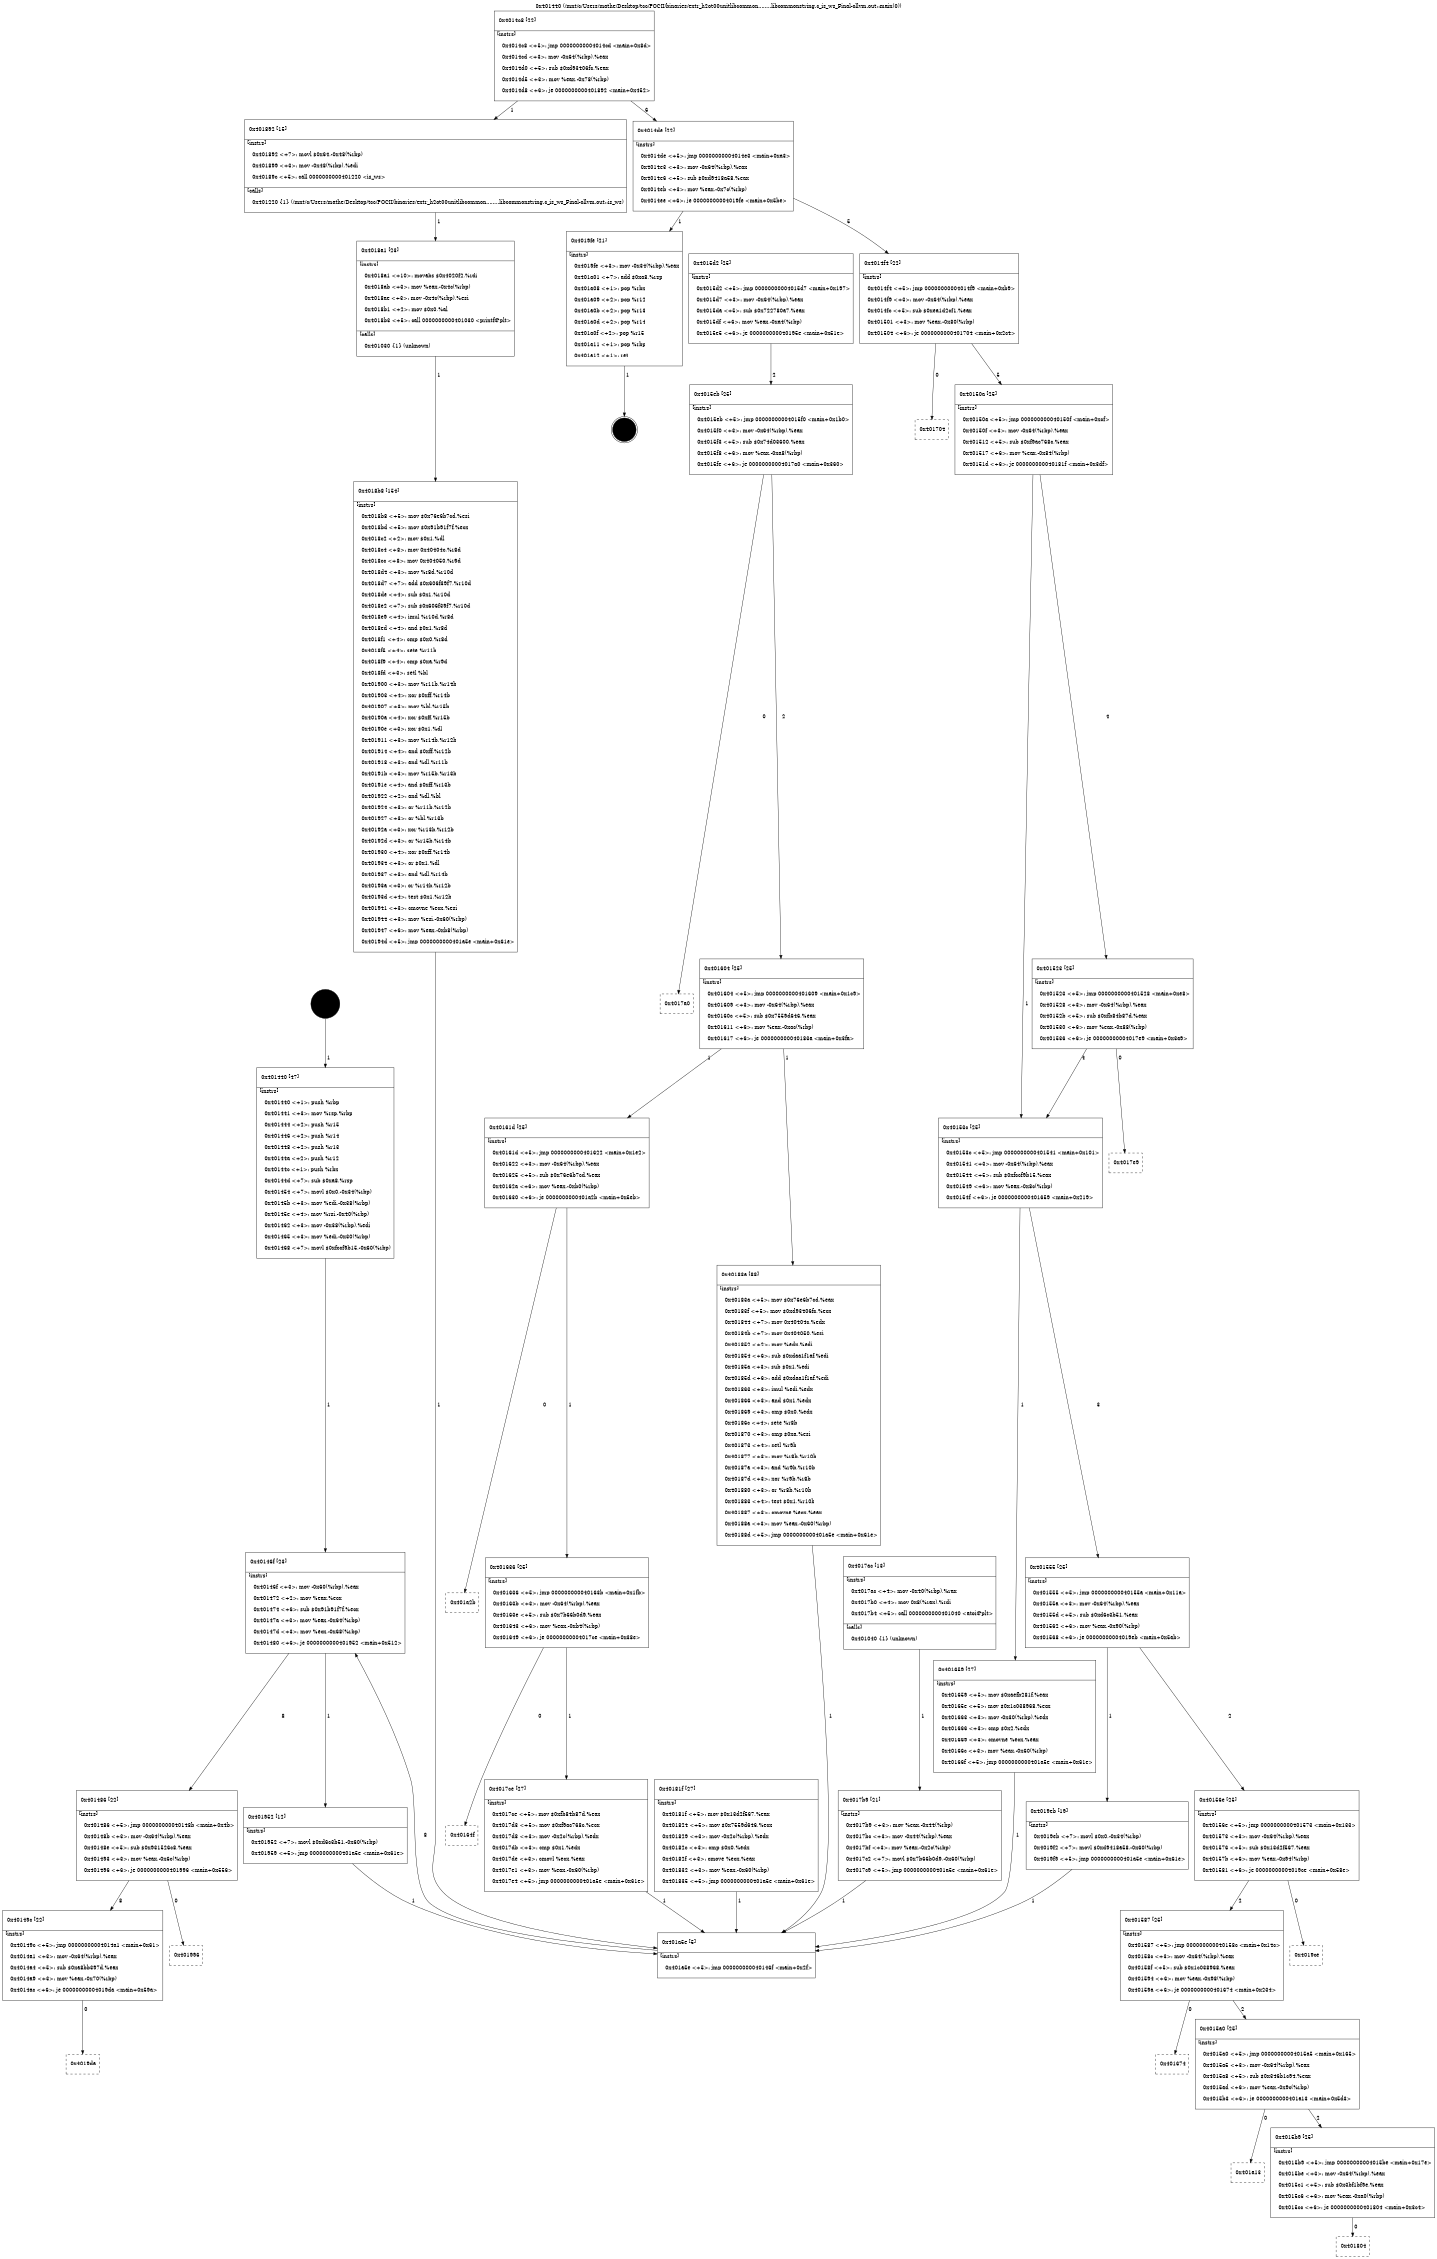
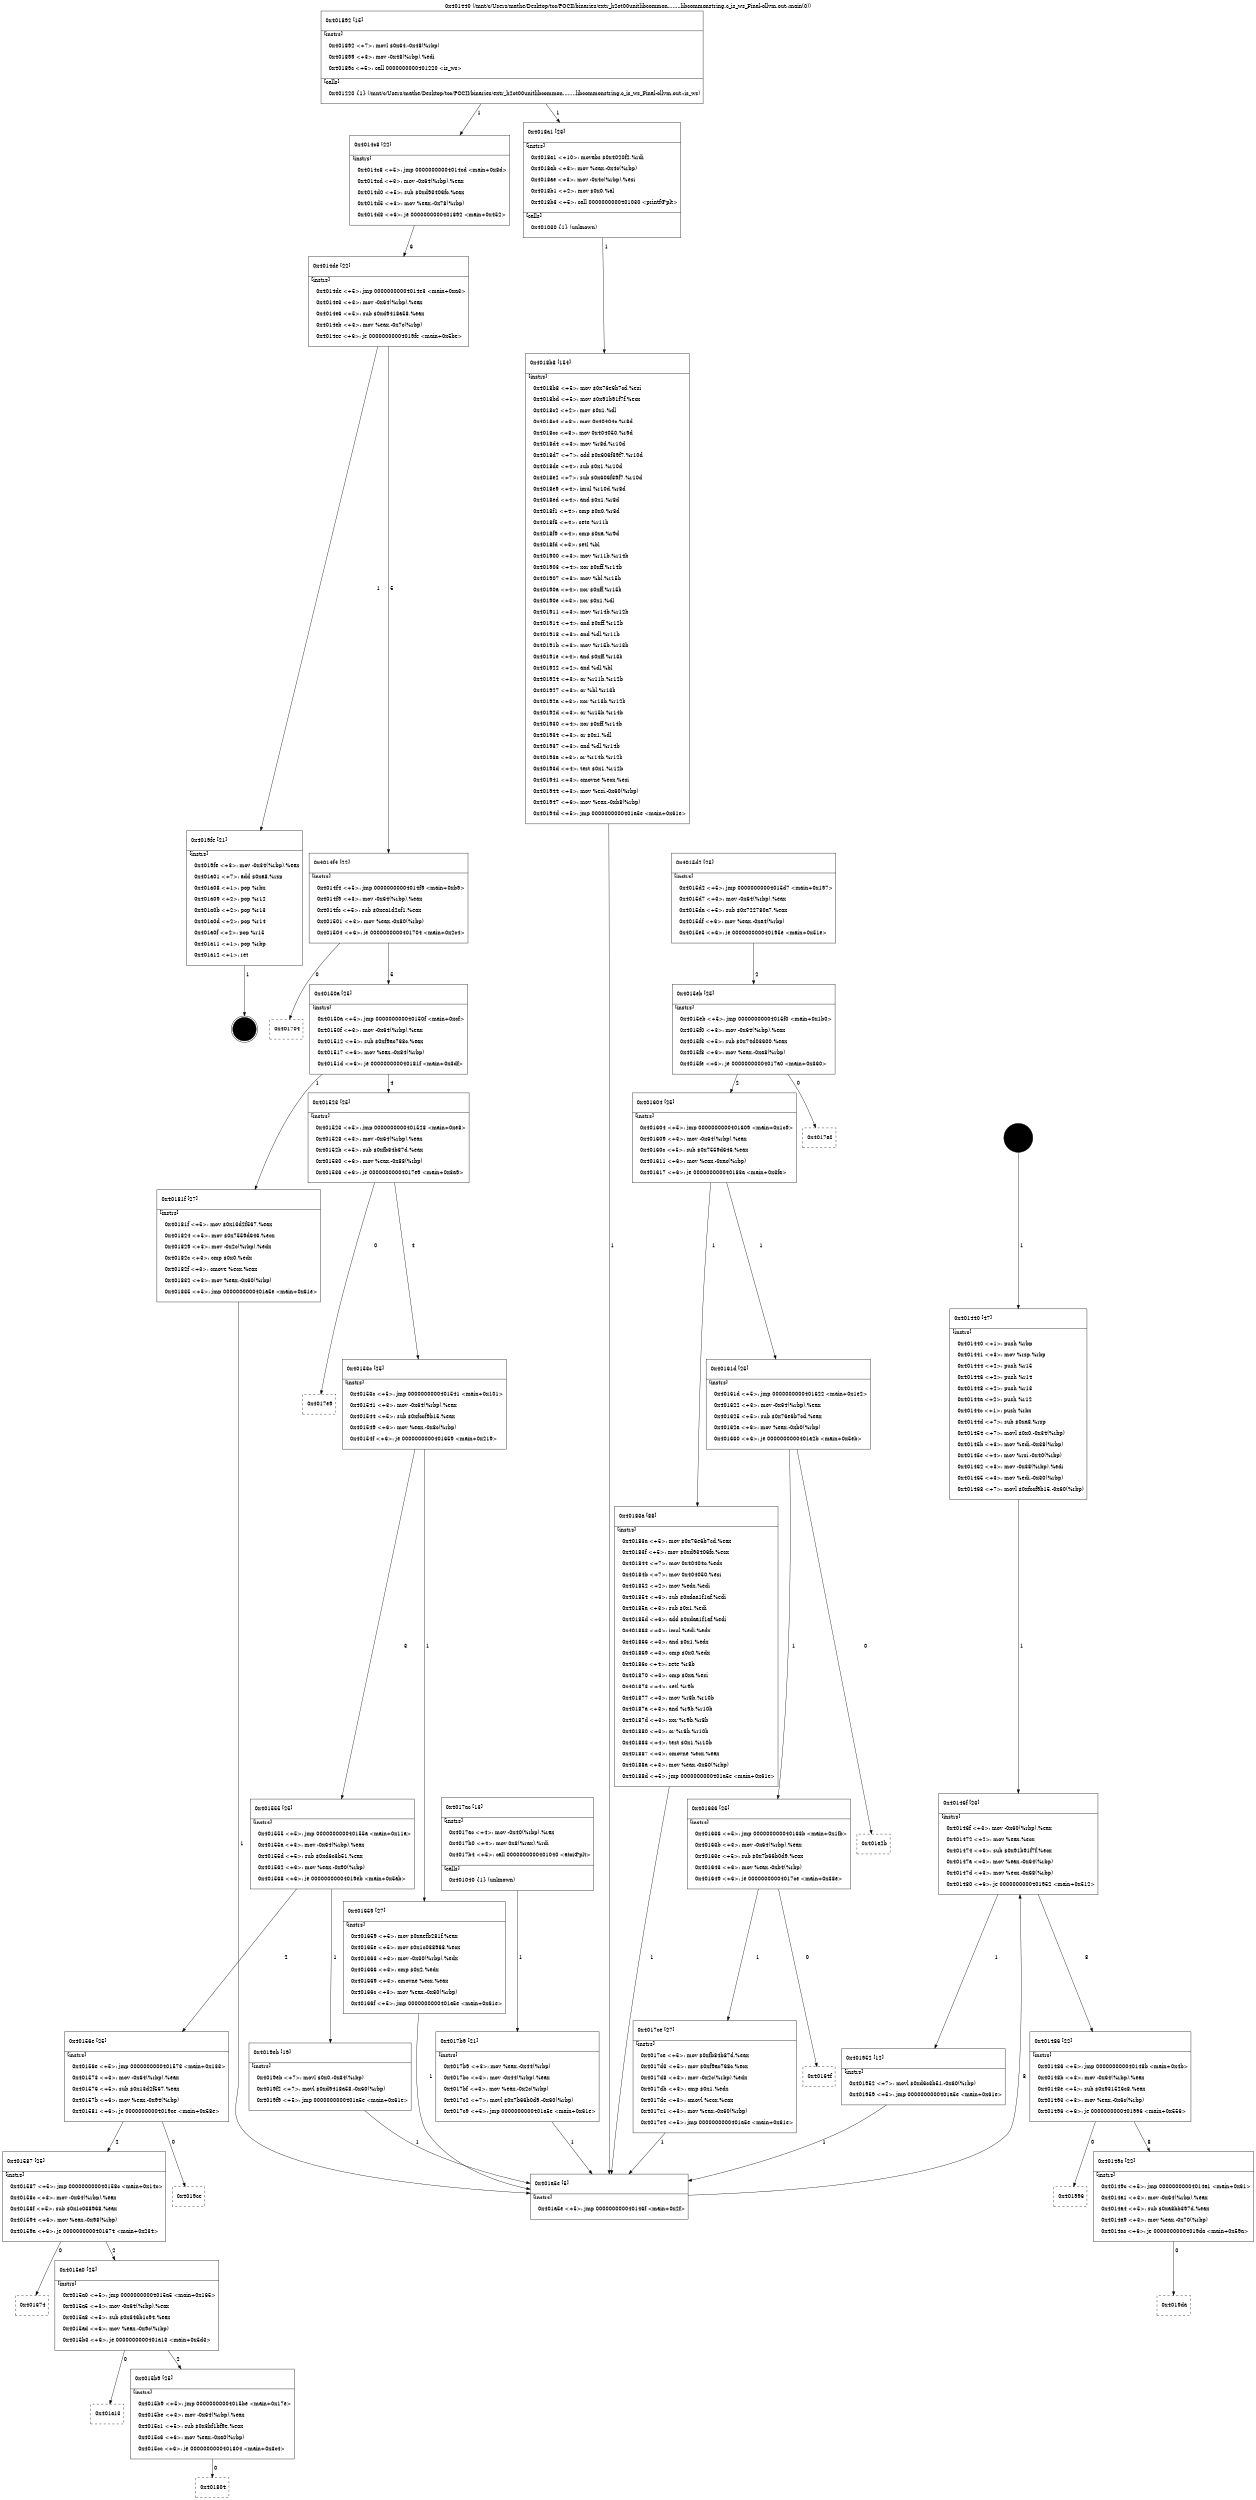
edge "0x4014c8 [22]" -> "0x401892 [15]": reversed
edge "0x40150a [25]" -> "0x40153c [25]": now "0x40150a [25]" -> "0x40181f [27]"
